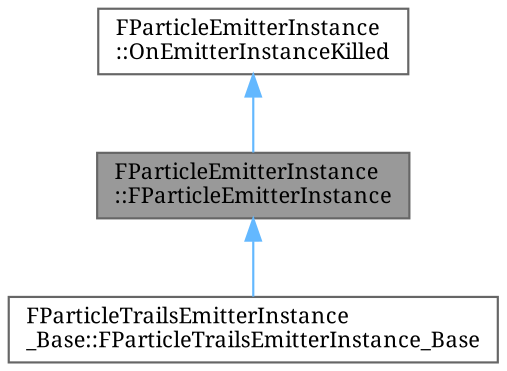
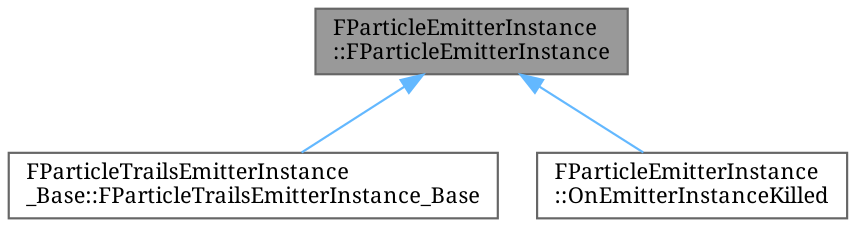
edge "FParticleEmitterInstance ::FParticleEmitterInstance" -> "FParticleEmitterInstance ::OnEmitterInstanceKilled": reversed
